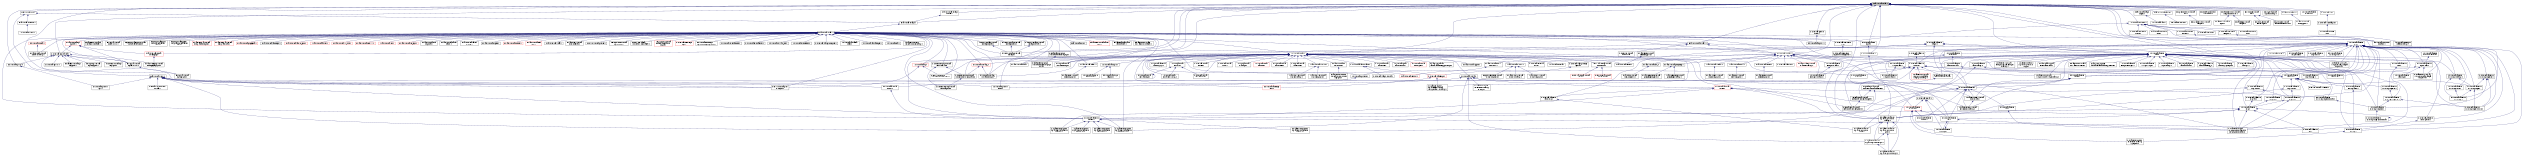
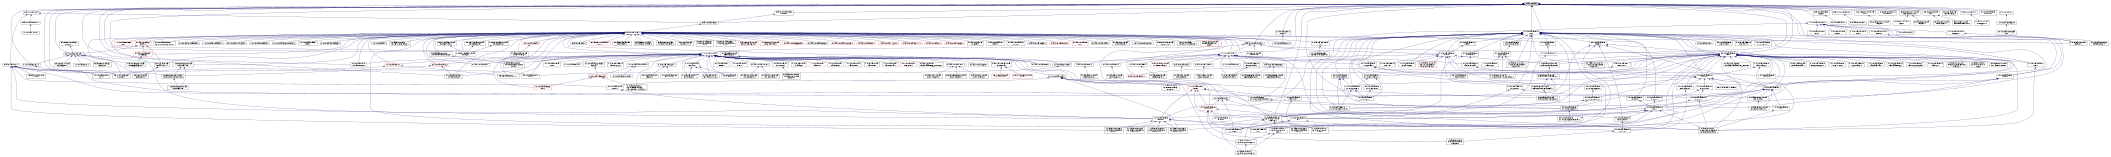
node "core/include/sched.h": label "core/include/sched.h" -> "core/inv/sched.h"
node "sys/include/suit/fido /vfs.h": label "sys/include/suit/fido /vfs.h" -> "sys/include/suit/storage /vfs.h"
edge "sys/include/net/gnrc /netapi.h" -> "sys/include/net/gnrc /pkt.h": added
node "boards/atxmega-a1-xplained /include/periph_conf.h": removed
edge "cpu/stm32/include/can _params.h" -> "sys/include/can/device.h": reversed
